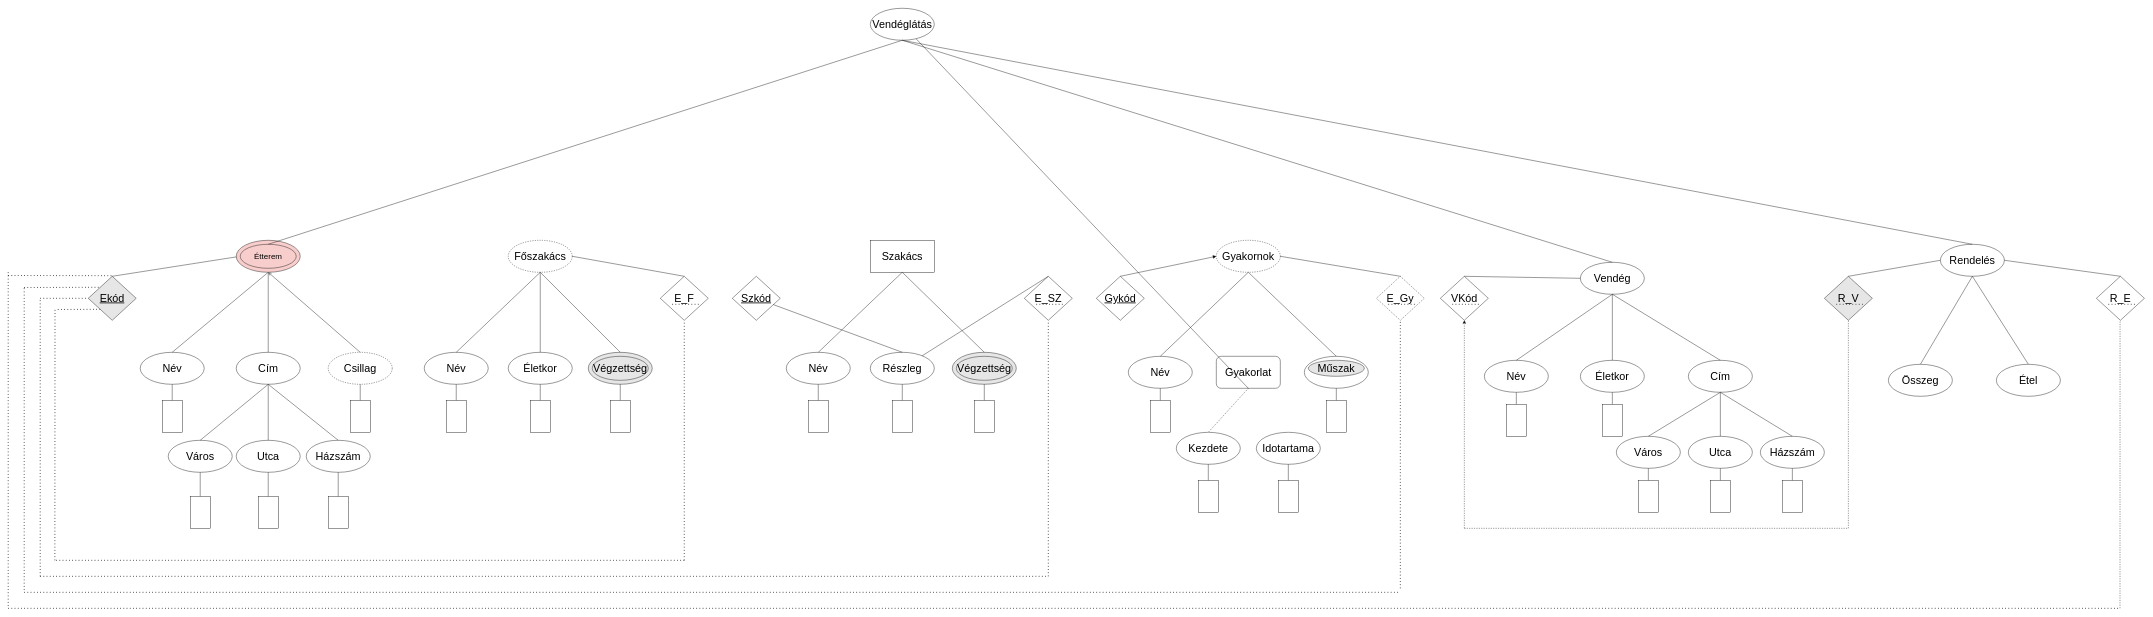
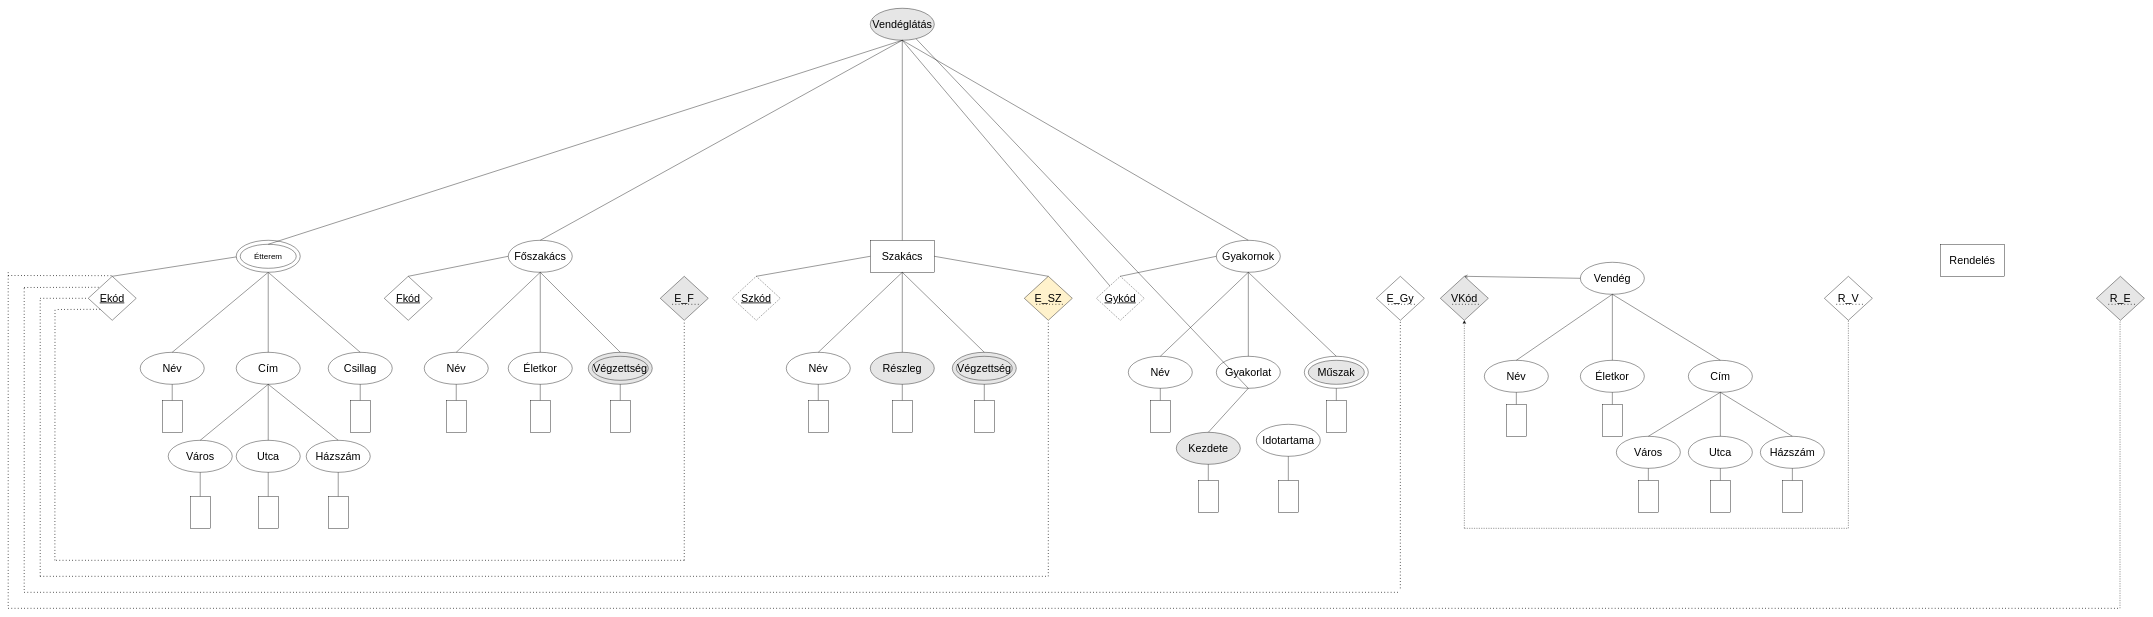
node "Vendéglátás": fillcolor #ffffff -> #e6e6e6
edge "Vendéglátás" -- "Főszakács": added
edge "Vendéglátás" -- "Szakács": added
edge "Vendéglátás" -- "Rendelés": removed
edge "Vendéglátás" -- "Gyakornok": added
edge "Vendéglátás" -- "Vendég": now "Vendéglátás" -- "Gykód"
node "Étterem": fillcolor #f8cecc -> #ffffff
node "Főszakács": style dashed -> solid
node "Gyakornok": style dashed -> solid
edge "Gykód" -> "Gyakornok": arrowhead block -> none
node "Rendelés": shape ellipse -> rectangle
edge "Főszakács" -- "Fkód": added
edge "Főszakács" -- "E_F": removed
edge "Szakács" -- "Szkód": added
edge "Gyakornok" -- "E_Gy": removed
edge "Rendelés" -- "R_V": removed
edge "Rendelés" -- "R_E": removed
edge "Csillag" -> "Étterem": arrowhead open -> none
edge "Vendég" -- "VKód": arrowhead none -> open
node "Ekód": fillcolor #e6e6e6 -> #ffffff
node "Fkód": added
node "E_F": fillcolor #ffffff -> #e6e6e6
node "Szkód": style solid -> dashed
node "E_SZ": fillcolor #ffffff -> #fff2cc
node "Gykód": style solid -> dashed
node "E_Gy": style dashed -> solid
node "VKód": fillcolor #ffffff -> #e6e6e6
node "R_V": fillcolor #e6e6e6 -> #ffffff
node "R_E": fillcolor #ffffff -> #e6e6e6
edge "Gyakornok" -- "Gyakorlat": added
edge "E_SZ" -- "Részleg": now "E_SZ" -- "Szakács"
edge "Rendelés" -- "Összeg": removed
edge "Rendelés" -- "Étel": removed
edge "Szkód" -- "Részleg": now "Szakács" -- "Részleg"
node "Csillag": style dashed -> solid
node "Részleg": fillcolor #ffffff -> #e6e6e6
node "Műszak": size 56x16 -> 56x24
node "Gyakorlat": shape rounded rectangle -> ellipse
node "Összeg": removed
node "Étel": removed
edge "Gyakorlat" -- "Kezdete": style dashed -> solid
node "Kezdete": fillcolor #ffffff -> #e6e6e6
node "Idotartama": moved (1288, 448) -> (1288, 440)
